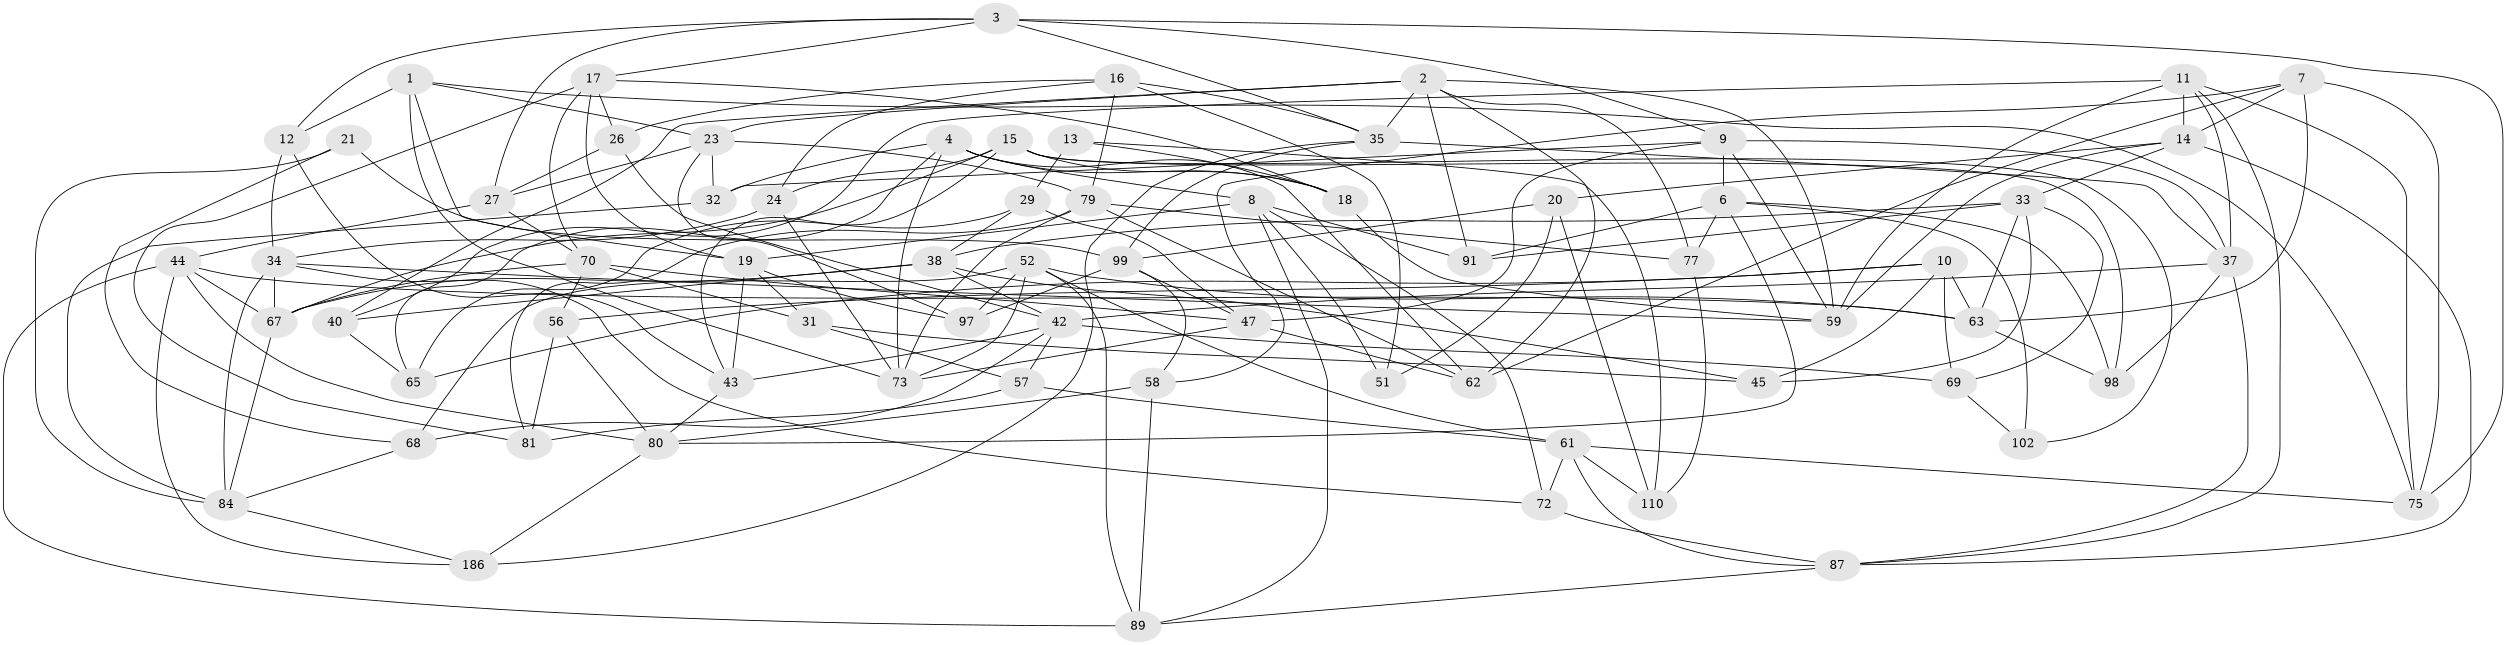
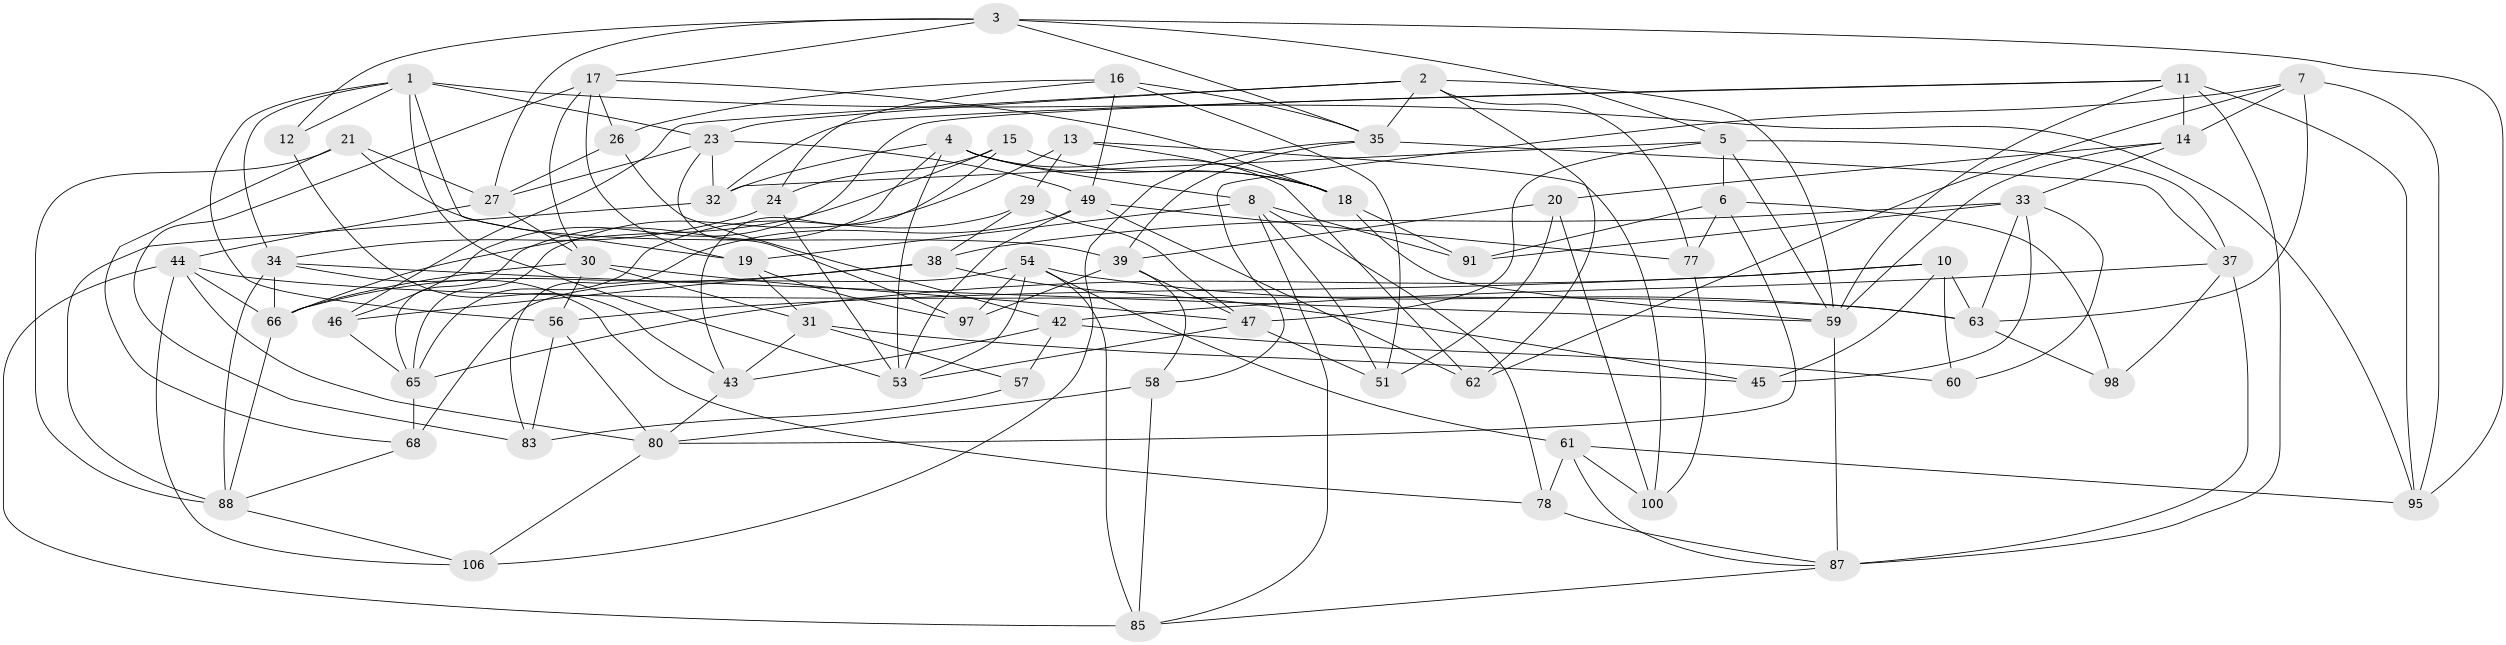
node "9": label "9" -> "5"
edge "15" -- "98": removed
edge "11" -- "37": now "11" -- "32"
edge "21" -- "27": added
edge "2" -- "91": now "18" -- "91"
edge "12" -- "34": now "1" -- "34"
node "79": label "79" -> "49"
edge "13" -- "65": added
node "70": label "70" -> "30"
node "52": label "52" -> "54"
node "99": label "99" -> "39"
edge "1" -- "56": added
edge "38" -- "42": removed
node "67": label "67" -> "66"
node "40": label "40" -> "46"
edge "19" -- "43": now "31" -- "43"
edge "47" -- "62": now "47" -- "51"
node "73": label "73" -> "53"
node "69": label "69" -> "60"
edge "57" -- "61": removed
edge "42" -- "68": now "65" -- "68"
node "81": label "81" -> "83"
node "102": removed
node "84": label "84" -> "88"
node "72": label "72" -> "78"
node "110": label "110" -> "100"
node "75": label "75" -> "95"
edge "14" -- "87": now "59" -- "87"
node "186": label "186" -> "106"
node "89": label "89" -> "85"
